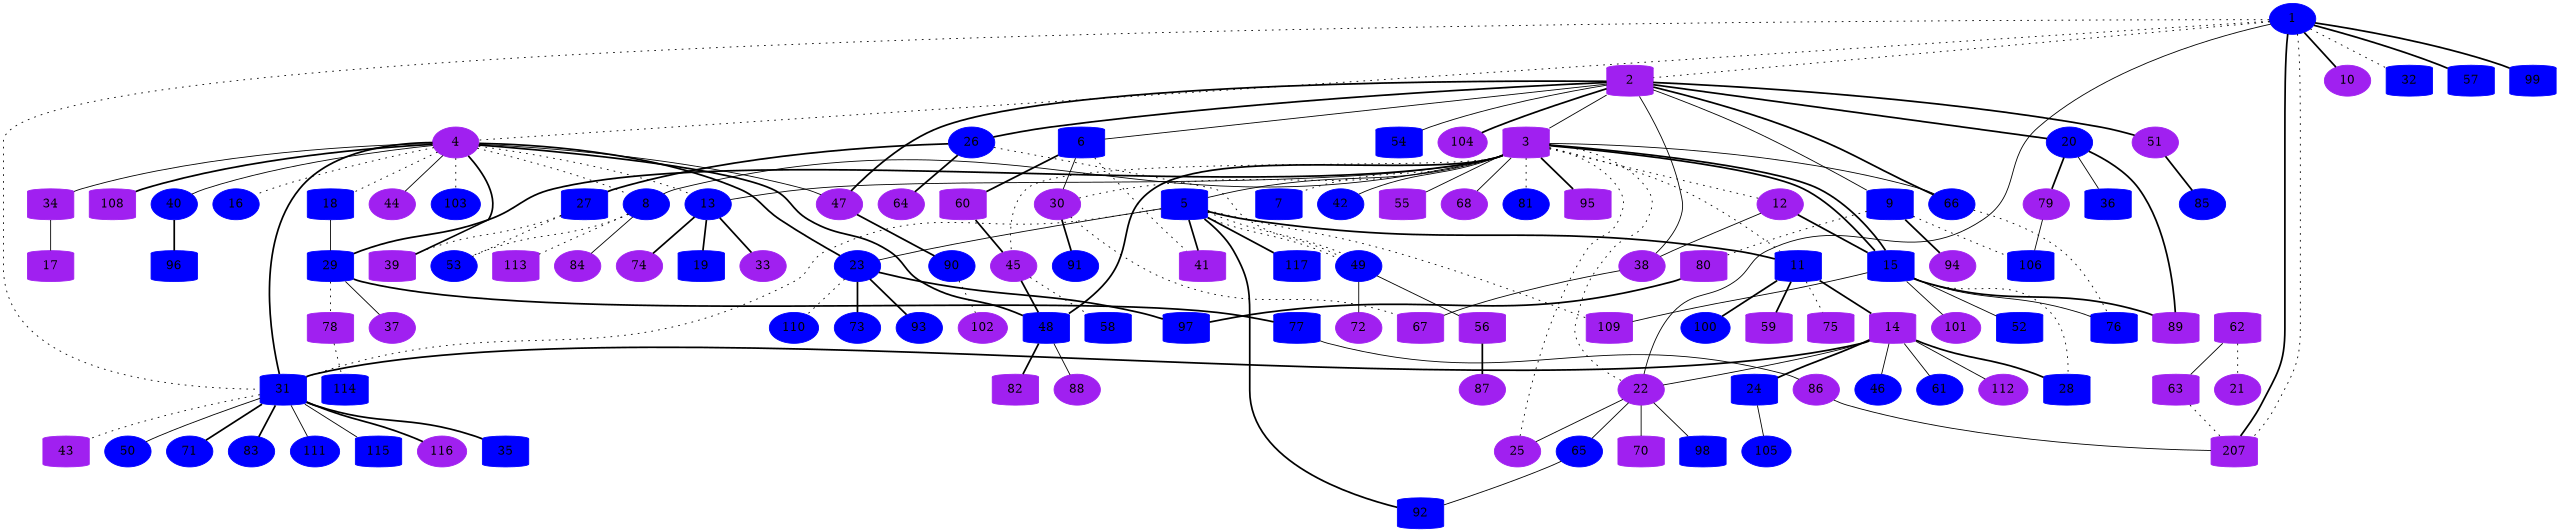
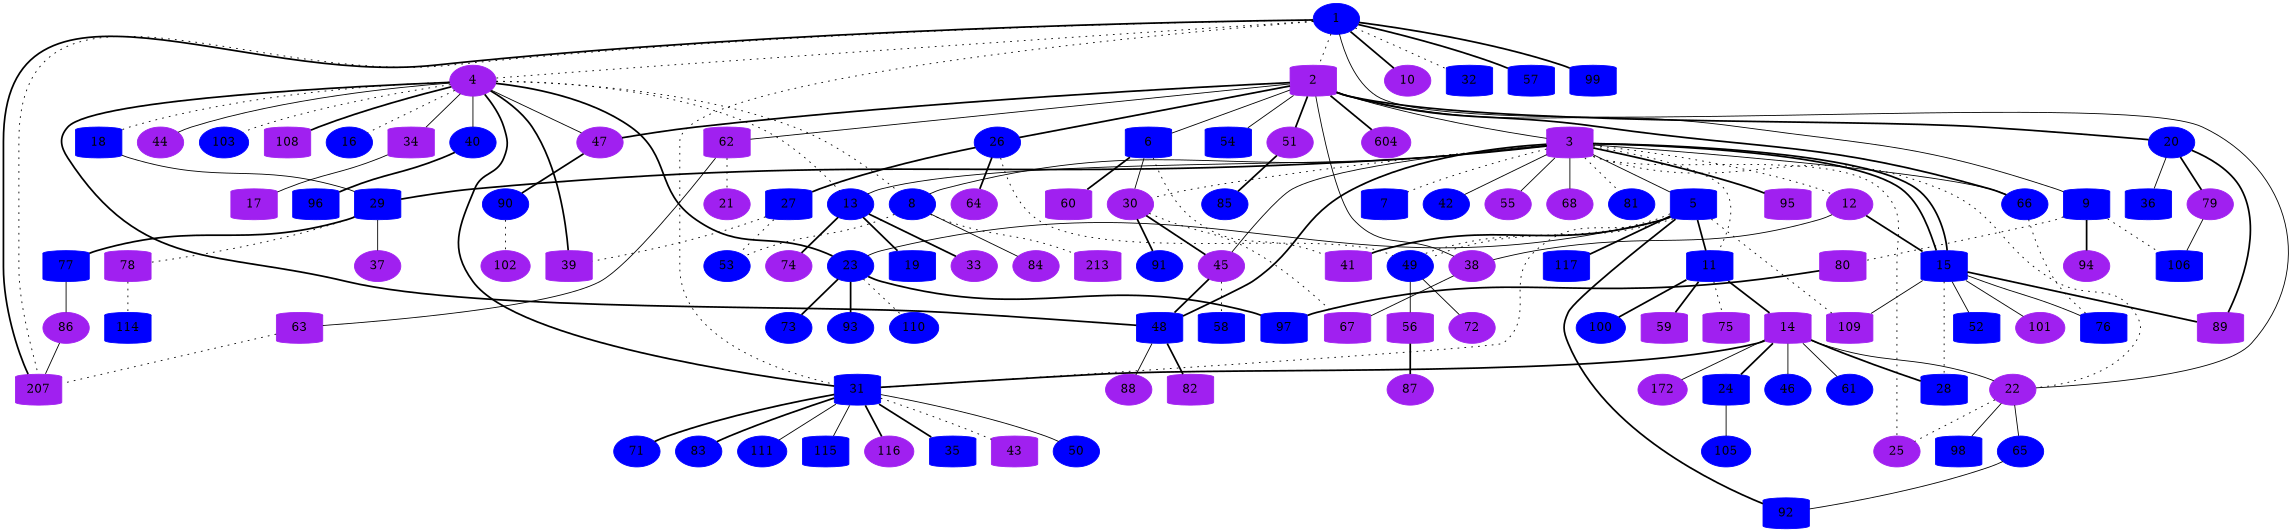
edge "2" -- "62": added
node "104": label "104" -> "604"
edge "3" -- "45": style dotted -> solid
node "55": shape cylinder -> ellipse
edge "60" -- "45": now "30" -- "45"
node "113": label "113" -> "213"
node "112": label "112" -> "172"
edge "22" -- "25": style solid -> dotted
node "70": removed
